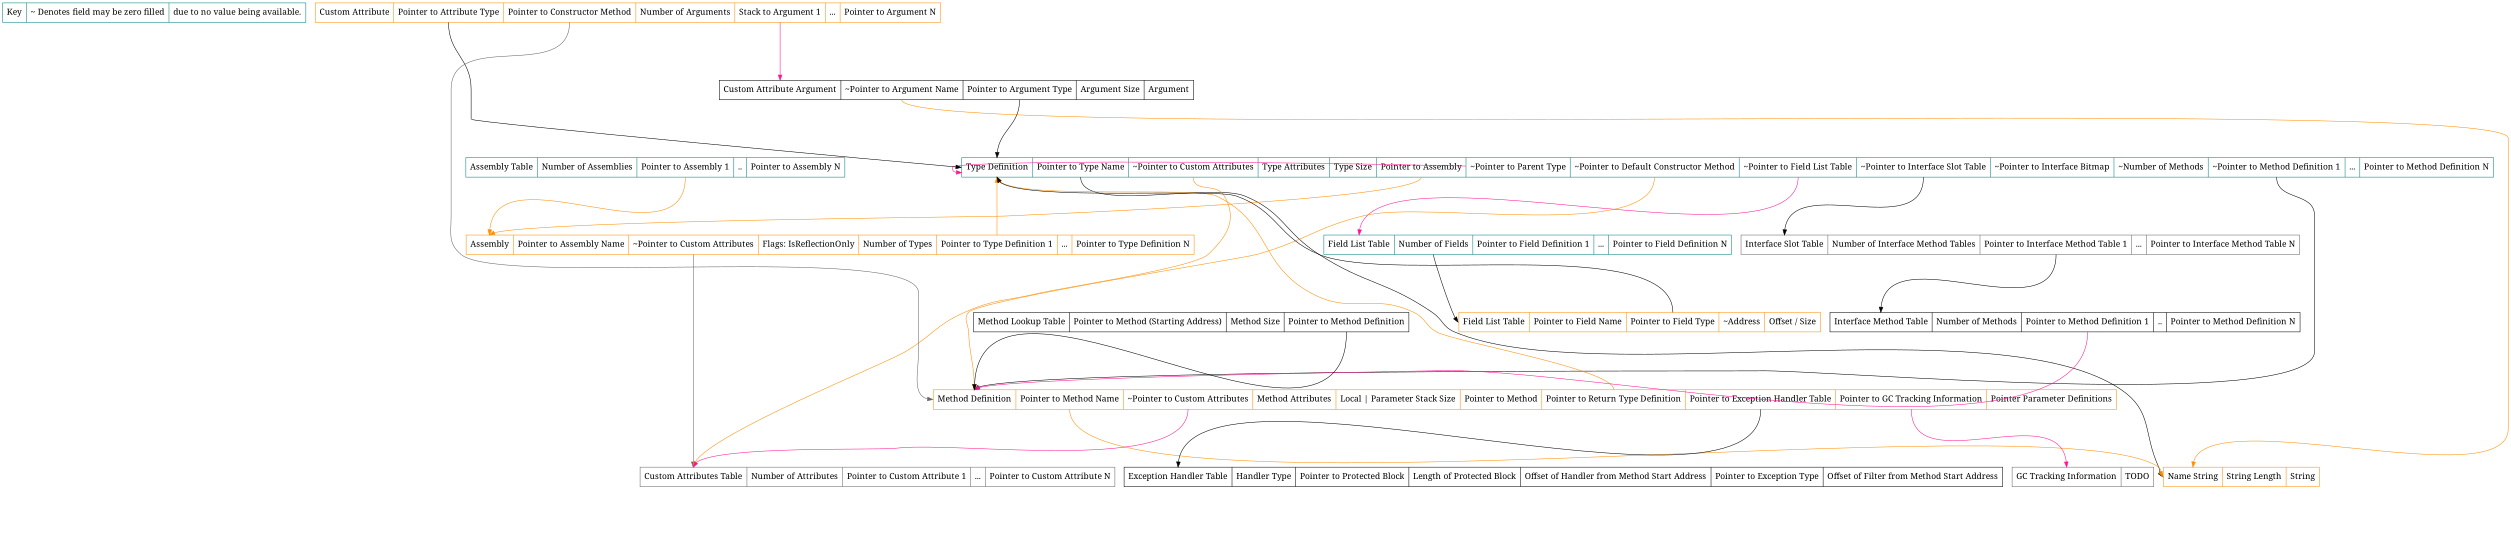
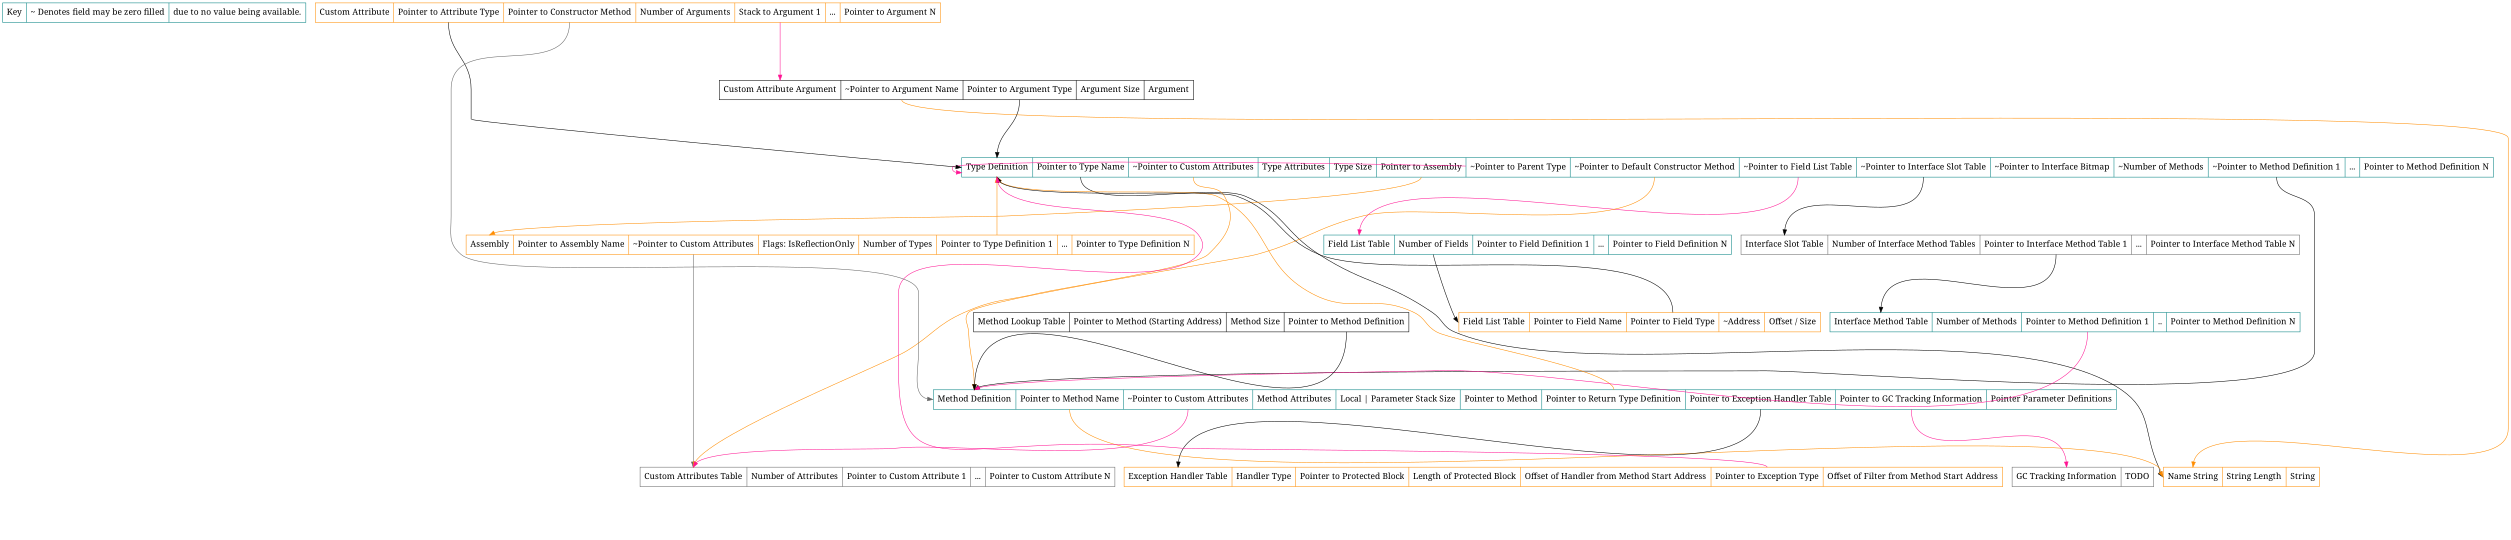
node "Assembly Table": removed
node "Interface Method Table": color black -> teal
node "Method Definition": color darkorange -> teal
edge "Exception Handler Table" -> "Type Definition": added
node "Exception Handler Table": color black -> darkorange
